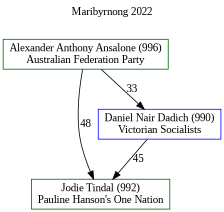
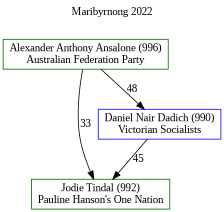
edge "Alexander Anthony Ansalone (996) Australian Federation Party" -> "Daniel Nair Dadich (990) Victorian Socialists": label "33" -> "48"
edge "Alexander Anthony Ansalone (996) Australian Federation Party" -> "Jodie Tindal (992) Pauline Hanson's One Nation": label "48" -> "33"
